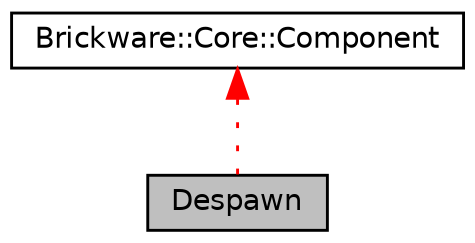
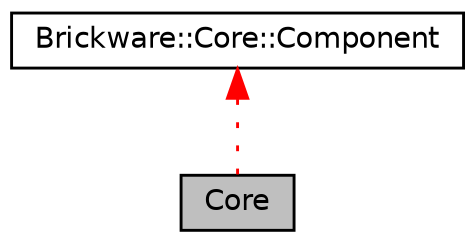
node "Despawn": label "Despawn" -> "Core"
